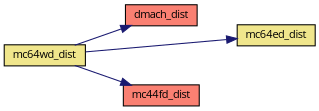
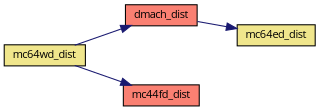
edge "mc64wd_dist" -> "mc64ed_dist": now "dmach_dist" -> "mc64ed_dist"
